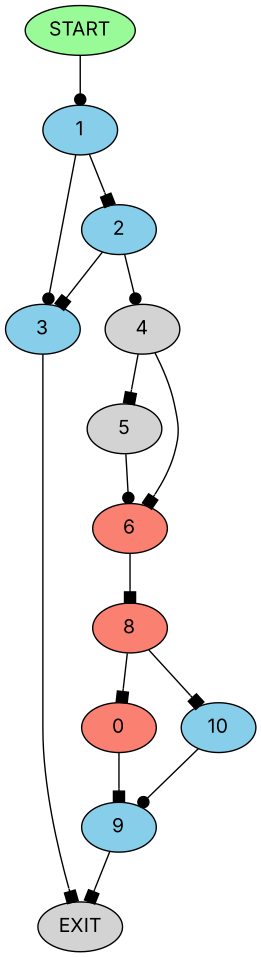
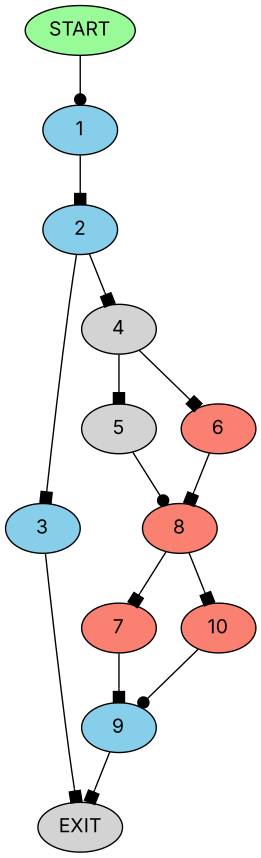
edge "1" -> "3": removed
edge "2" -> "4": arrowhead dot -> box
edge "5" -> "6": now "5" -> "8"
node "0": label "0" -> "7"
node "10": fillcolor skyblue -> salmon
